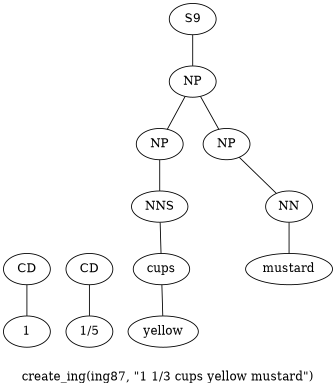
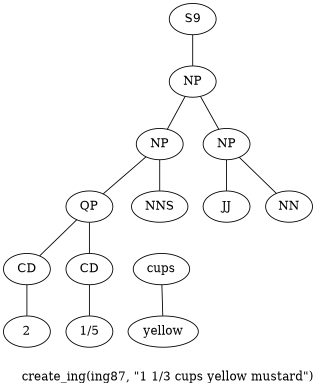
node "QP": added
node "JJ": added
edge "NNS" -- "cups": removed
node "mustard": removed
node "1": label "1" -> "2"
